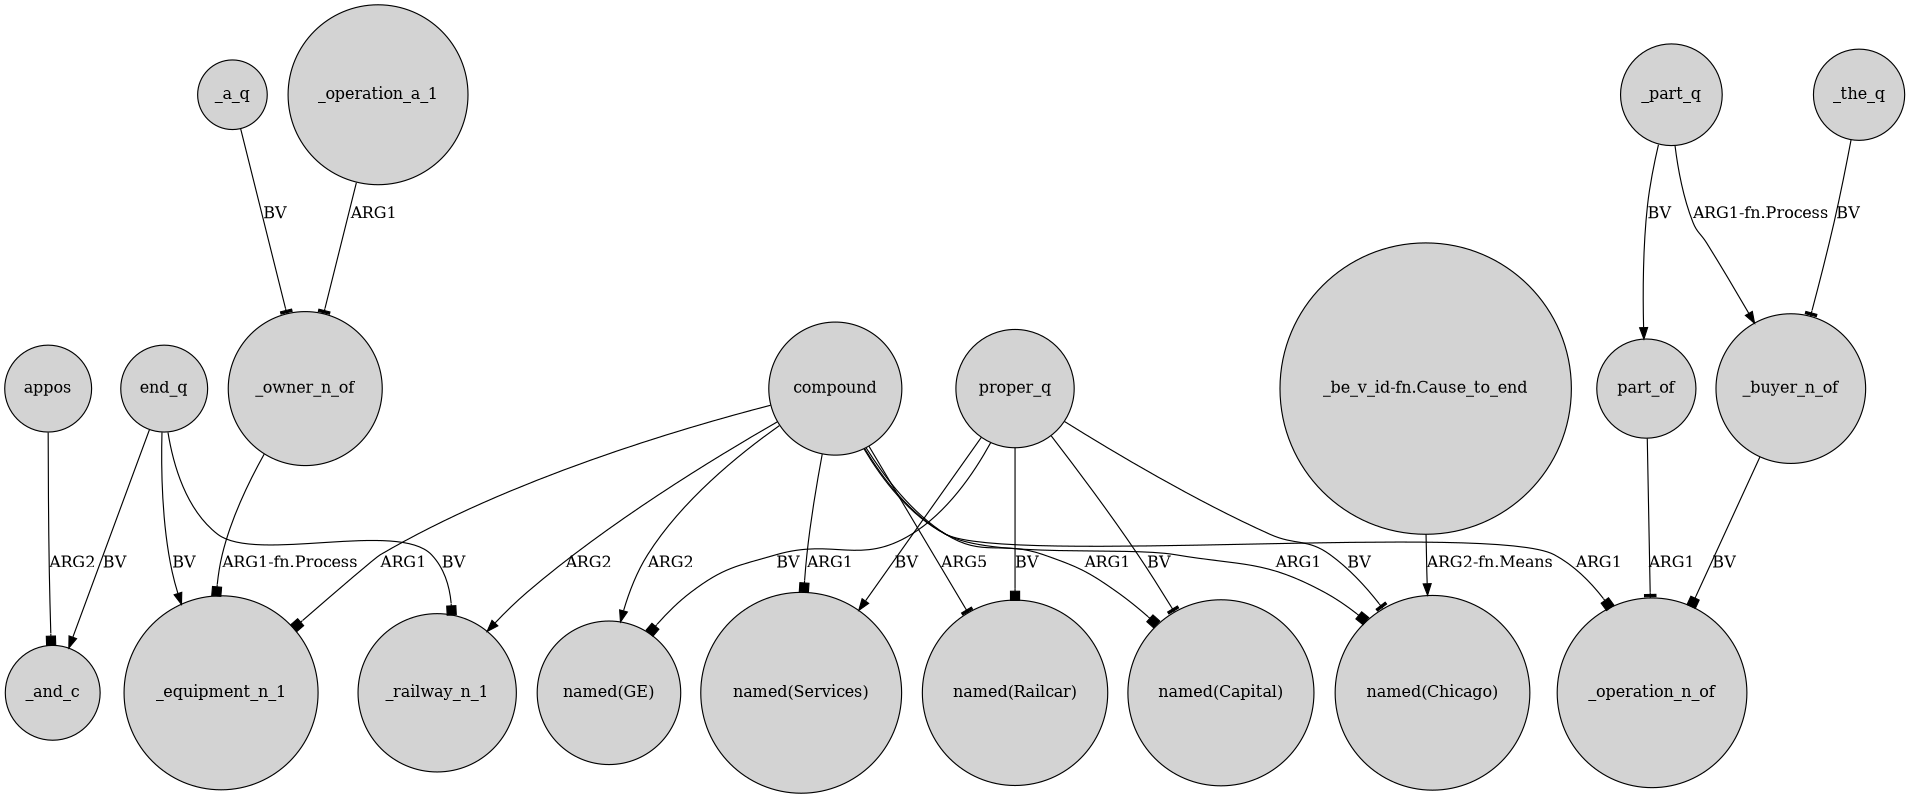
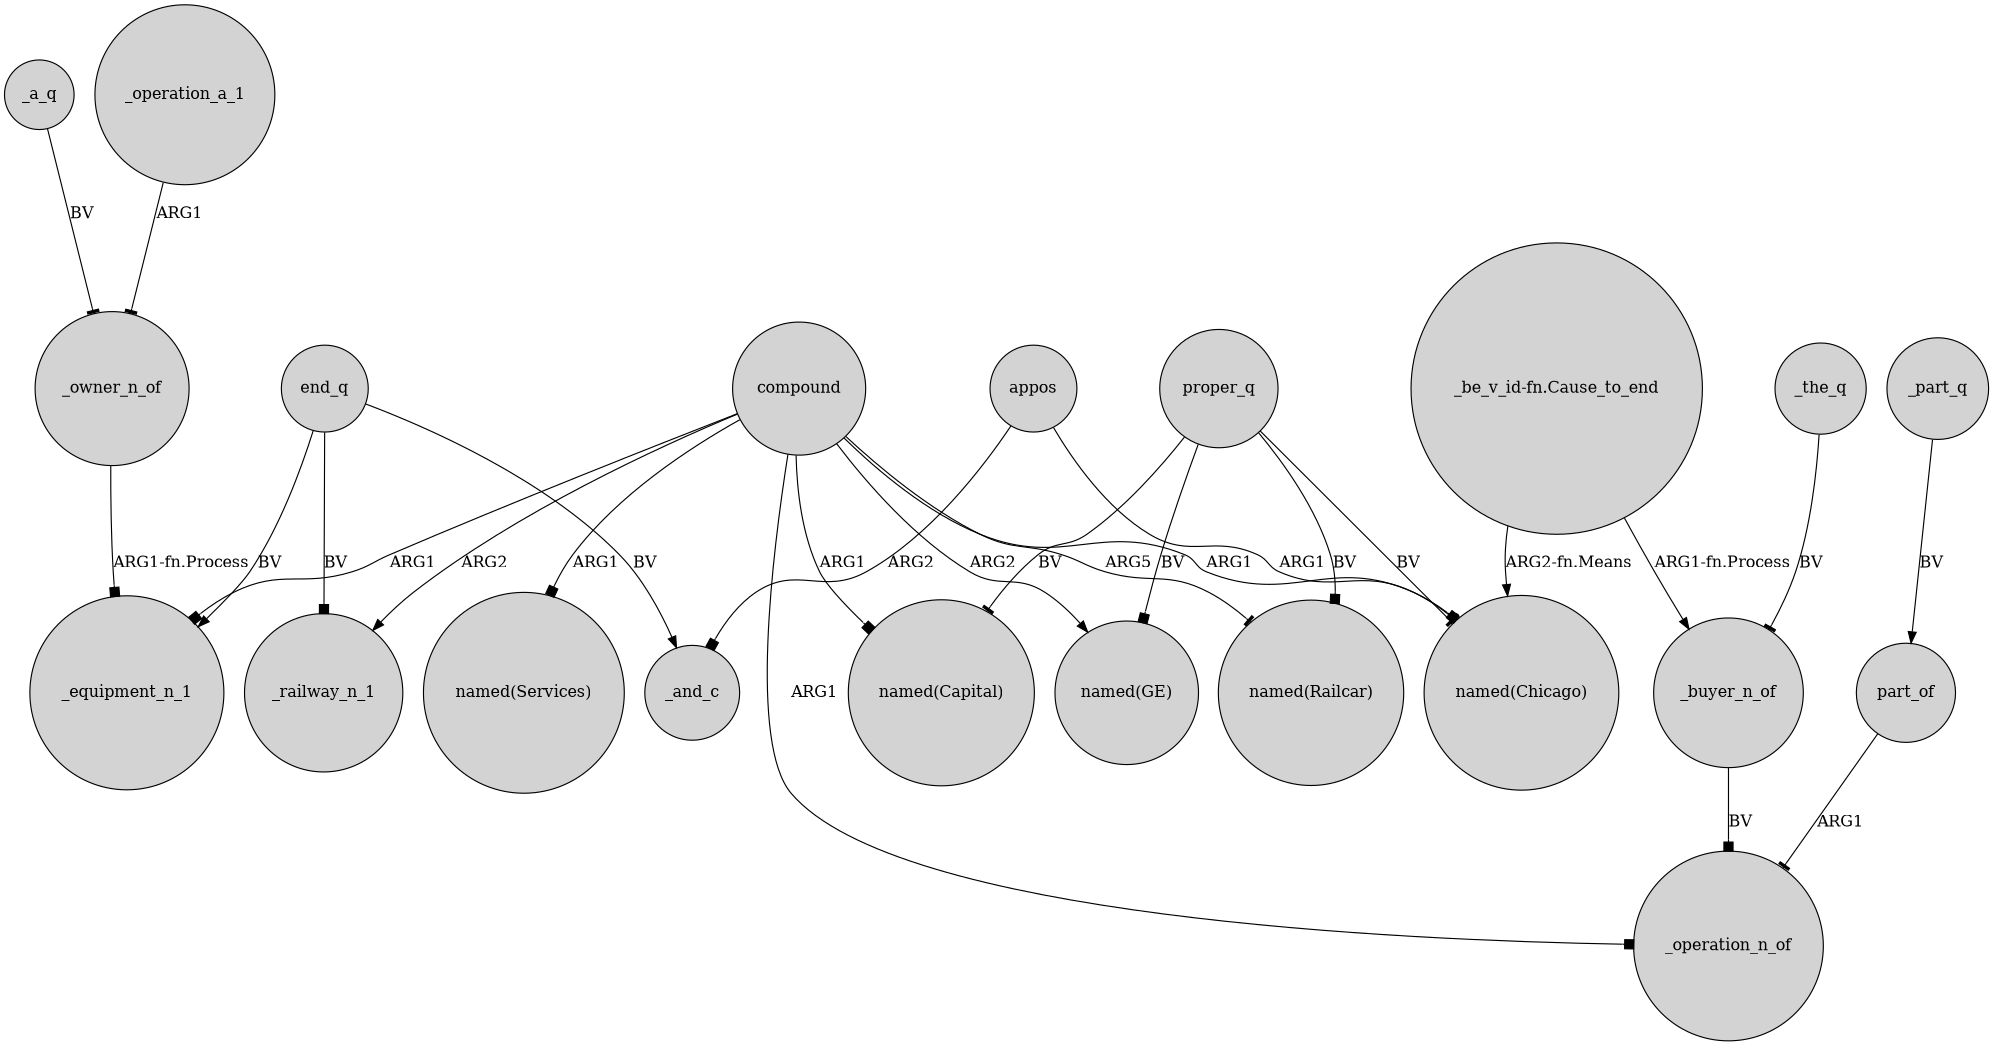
edge "_part_q" -> "_buyer_n_of": now "_be_v_id-fn.Cause_to_end" -> "_buyer_n_of"
edge "proper_q" -> "named(Services)": removed, label "BV"
edge "appos" -> "named(Chicago)": added, label "ARG1"
